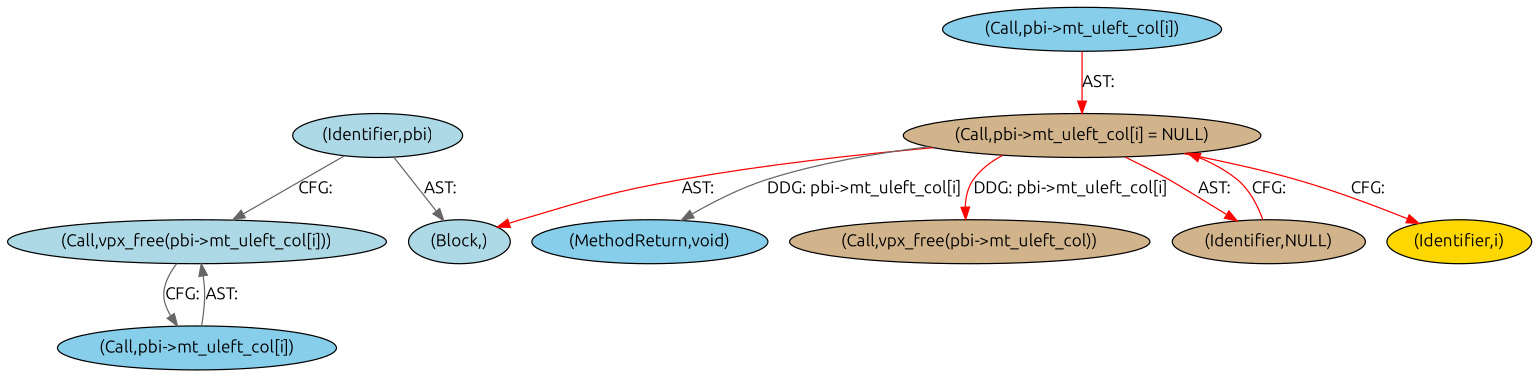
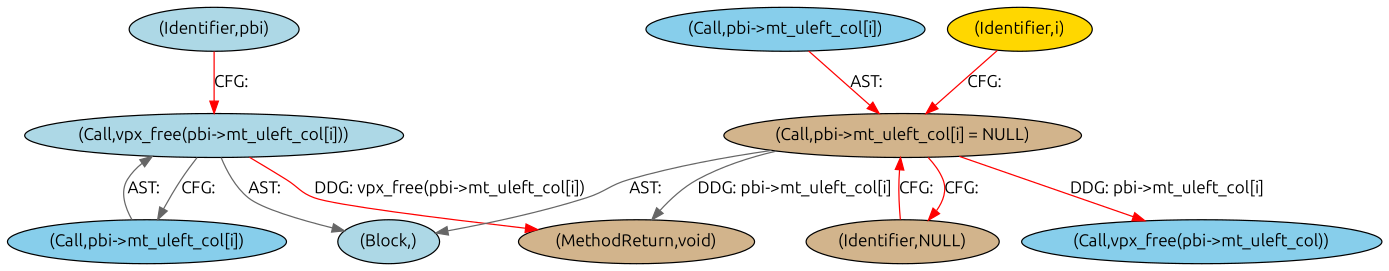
edge "(Call,pbi->mt_uleft_col[i] = NULL)" -> "(Block,)": color red -> gray40
edge "(Call,pbi->mt_uleft_col[i] = NULL)" -> "(Identifier,i)": reversed
edge "(Identifier,pbi)" -> "(Block,)": now "(Call,vpx_free(pbi->mt_uleft_col[i]))" -> "(Block,)"
edge "(Identifier,pbi)" -> "(Call,vpx_free(pbi->mt_uleft_col[i]))": color gray40 -> red
edge "(Call,pbi->mt_uleft_col[i] = NULL)" -> "(Identifier,NULL)": label "AST: " -> "CFG: "
edge "(Call,vpx_free(pbi->mt_uleft_col[i]))" -> "(MethodReturn,void)": added, label "DDG: vpx_free(pbi->mt_uleft_col[i])"
node "(MethodReturn,void)": fillcolor skyblue -> tan
node "(Call,vpx_free(pbi->mt_uleft_col))": fillcolor tan -> skyblue
